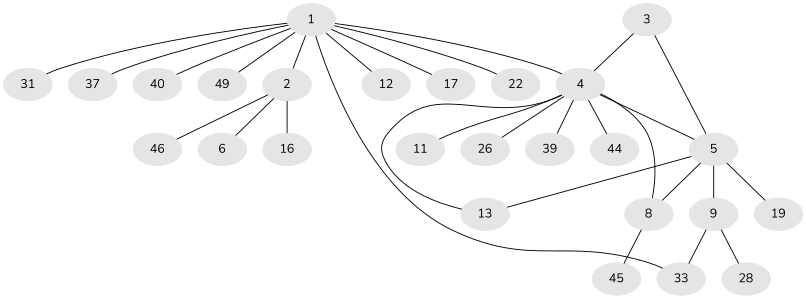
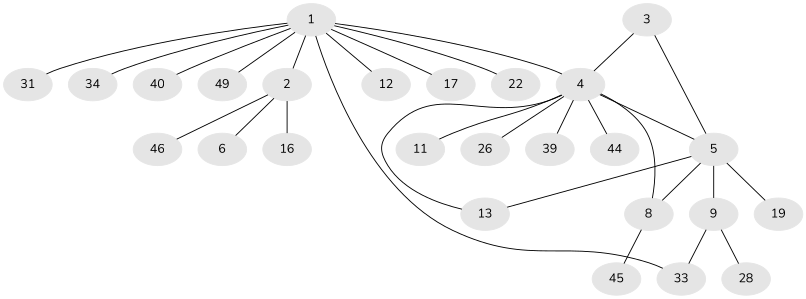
node "37": label "37" -> "34"
